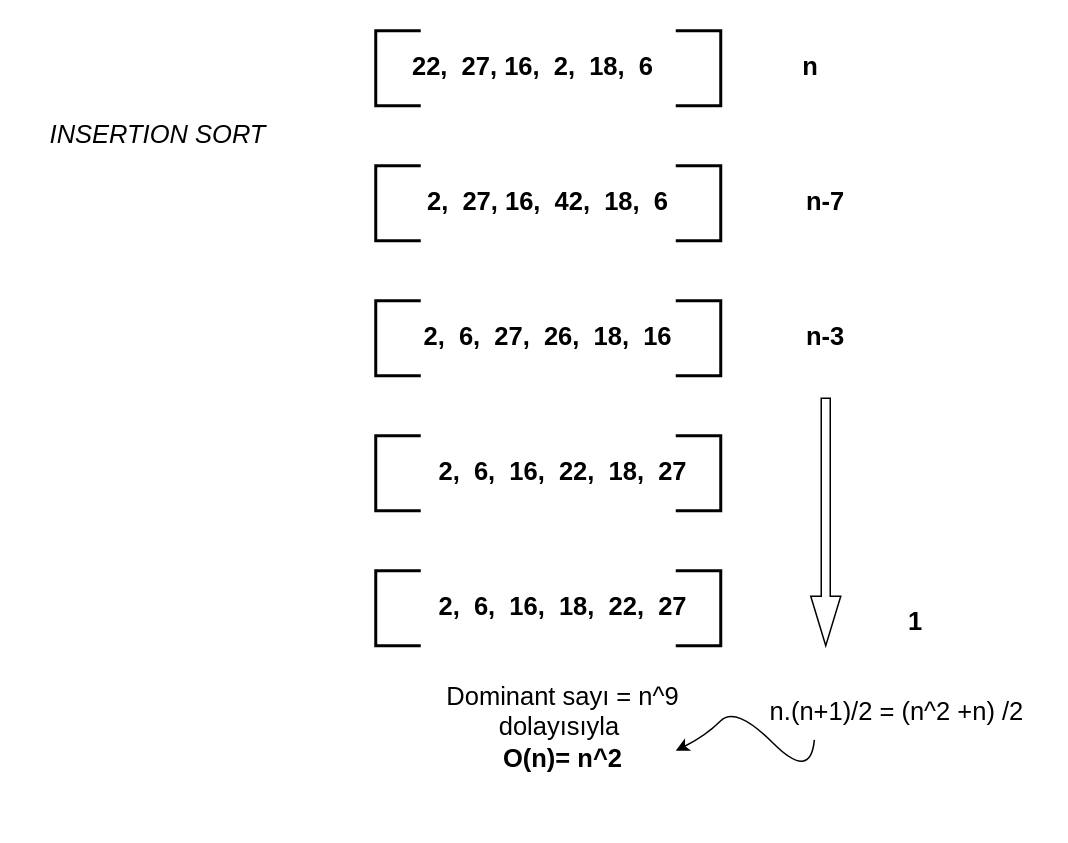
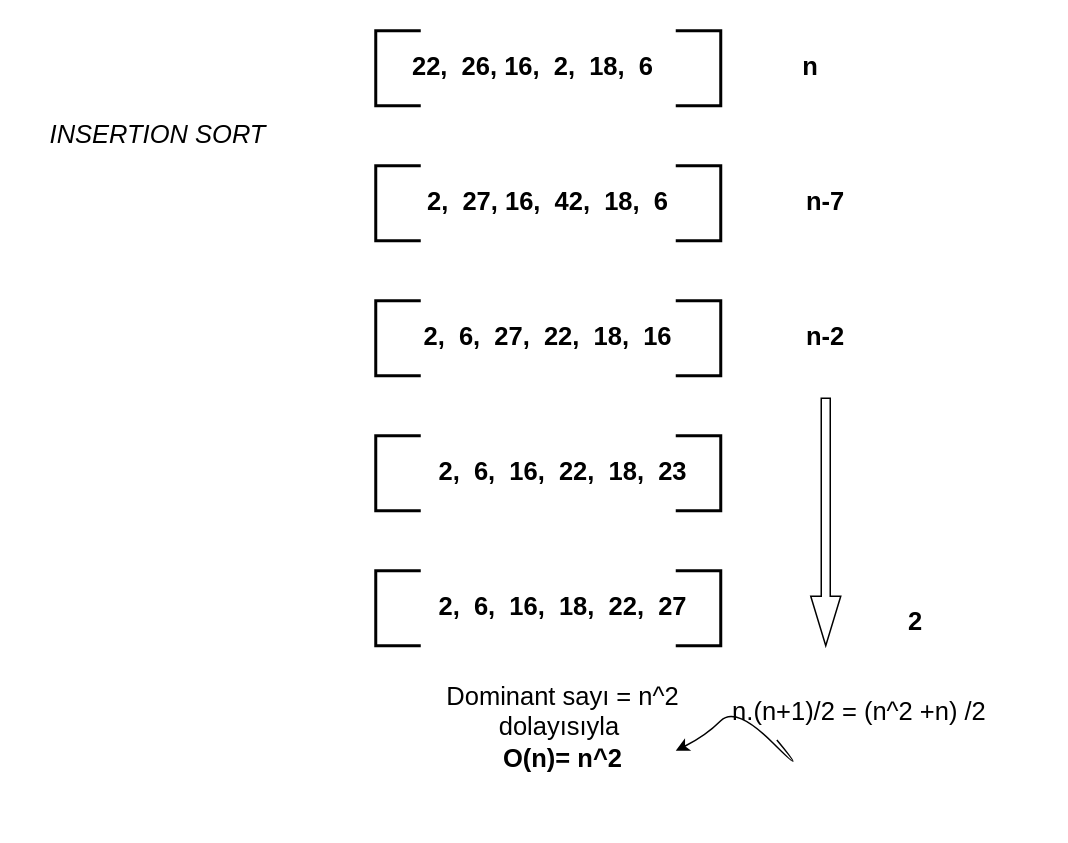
node "22, 27, 16, 2, 18, 6": label "22, 27, 16, 2, 18, 6" -> "22, 26, 16, 2, 18, 6"
node "2, 6, 27, 26, 18, 16": label "2, 6, 27, 26, 18, 16" -> "2, 6, 27, 22, 18, 16"
node "n-3": label "n-3" -> "n-2"
node "2, 6, 16, 22, 18, 27": label "2, 6, 16, 22, 18, 27" -> "2, 6, 16, 22, 18, 23"
node "1": label "1" -> "2"
node "n.(n+1)/2 = (n^2 +n) /2": moved (901, 713) -> (863, 713)
node "Dominant sayı = n^9 dolayısıyla O(n)= n^2": label "Dominant sayı = n^9 dolayısıyla O(n)= n^2" -> "Dominant sayı = n^2 dolayısıyla O(n)= n^2"
